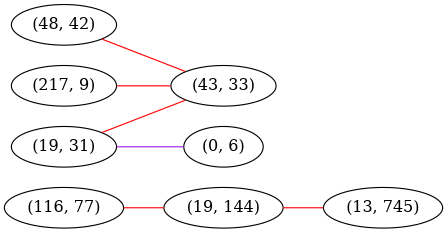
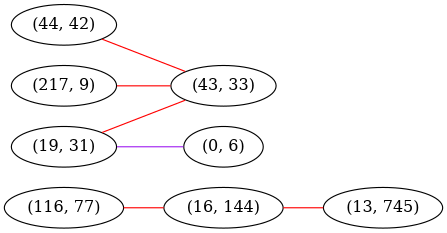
node "(48, 42)": label "(48, 42)" -> "(44, 42)"
node "(19, 144)": label "(19, 144)" -> "(16, 144)"
